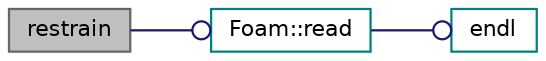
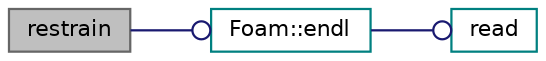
node "Foam::read": label "Foam::read" -> "Foam::endl"
node "endl": label "endl" -> "read"
